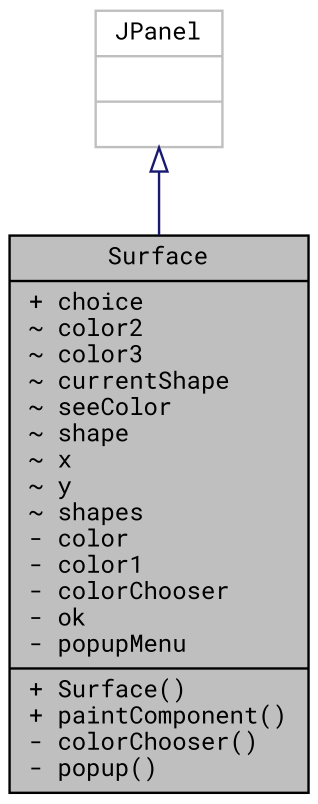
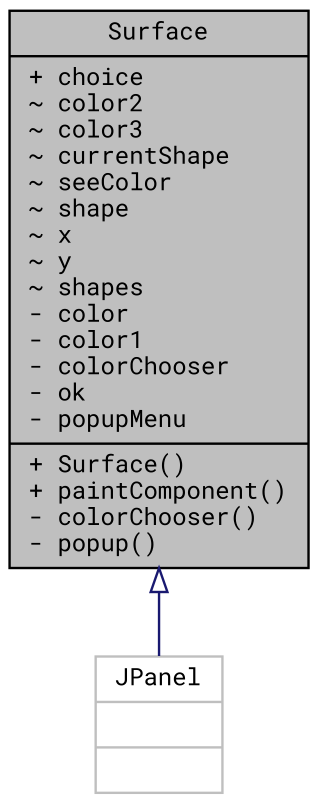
edge "Surface" -> "JPanel": reversed
